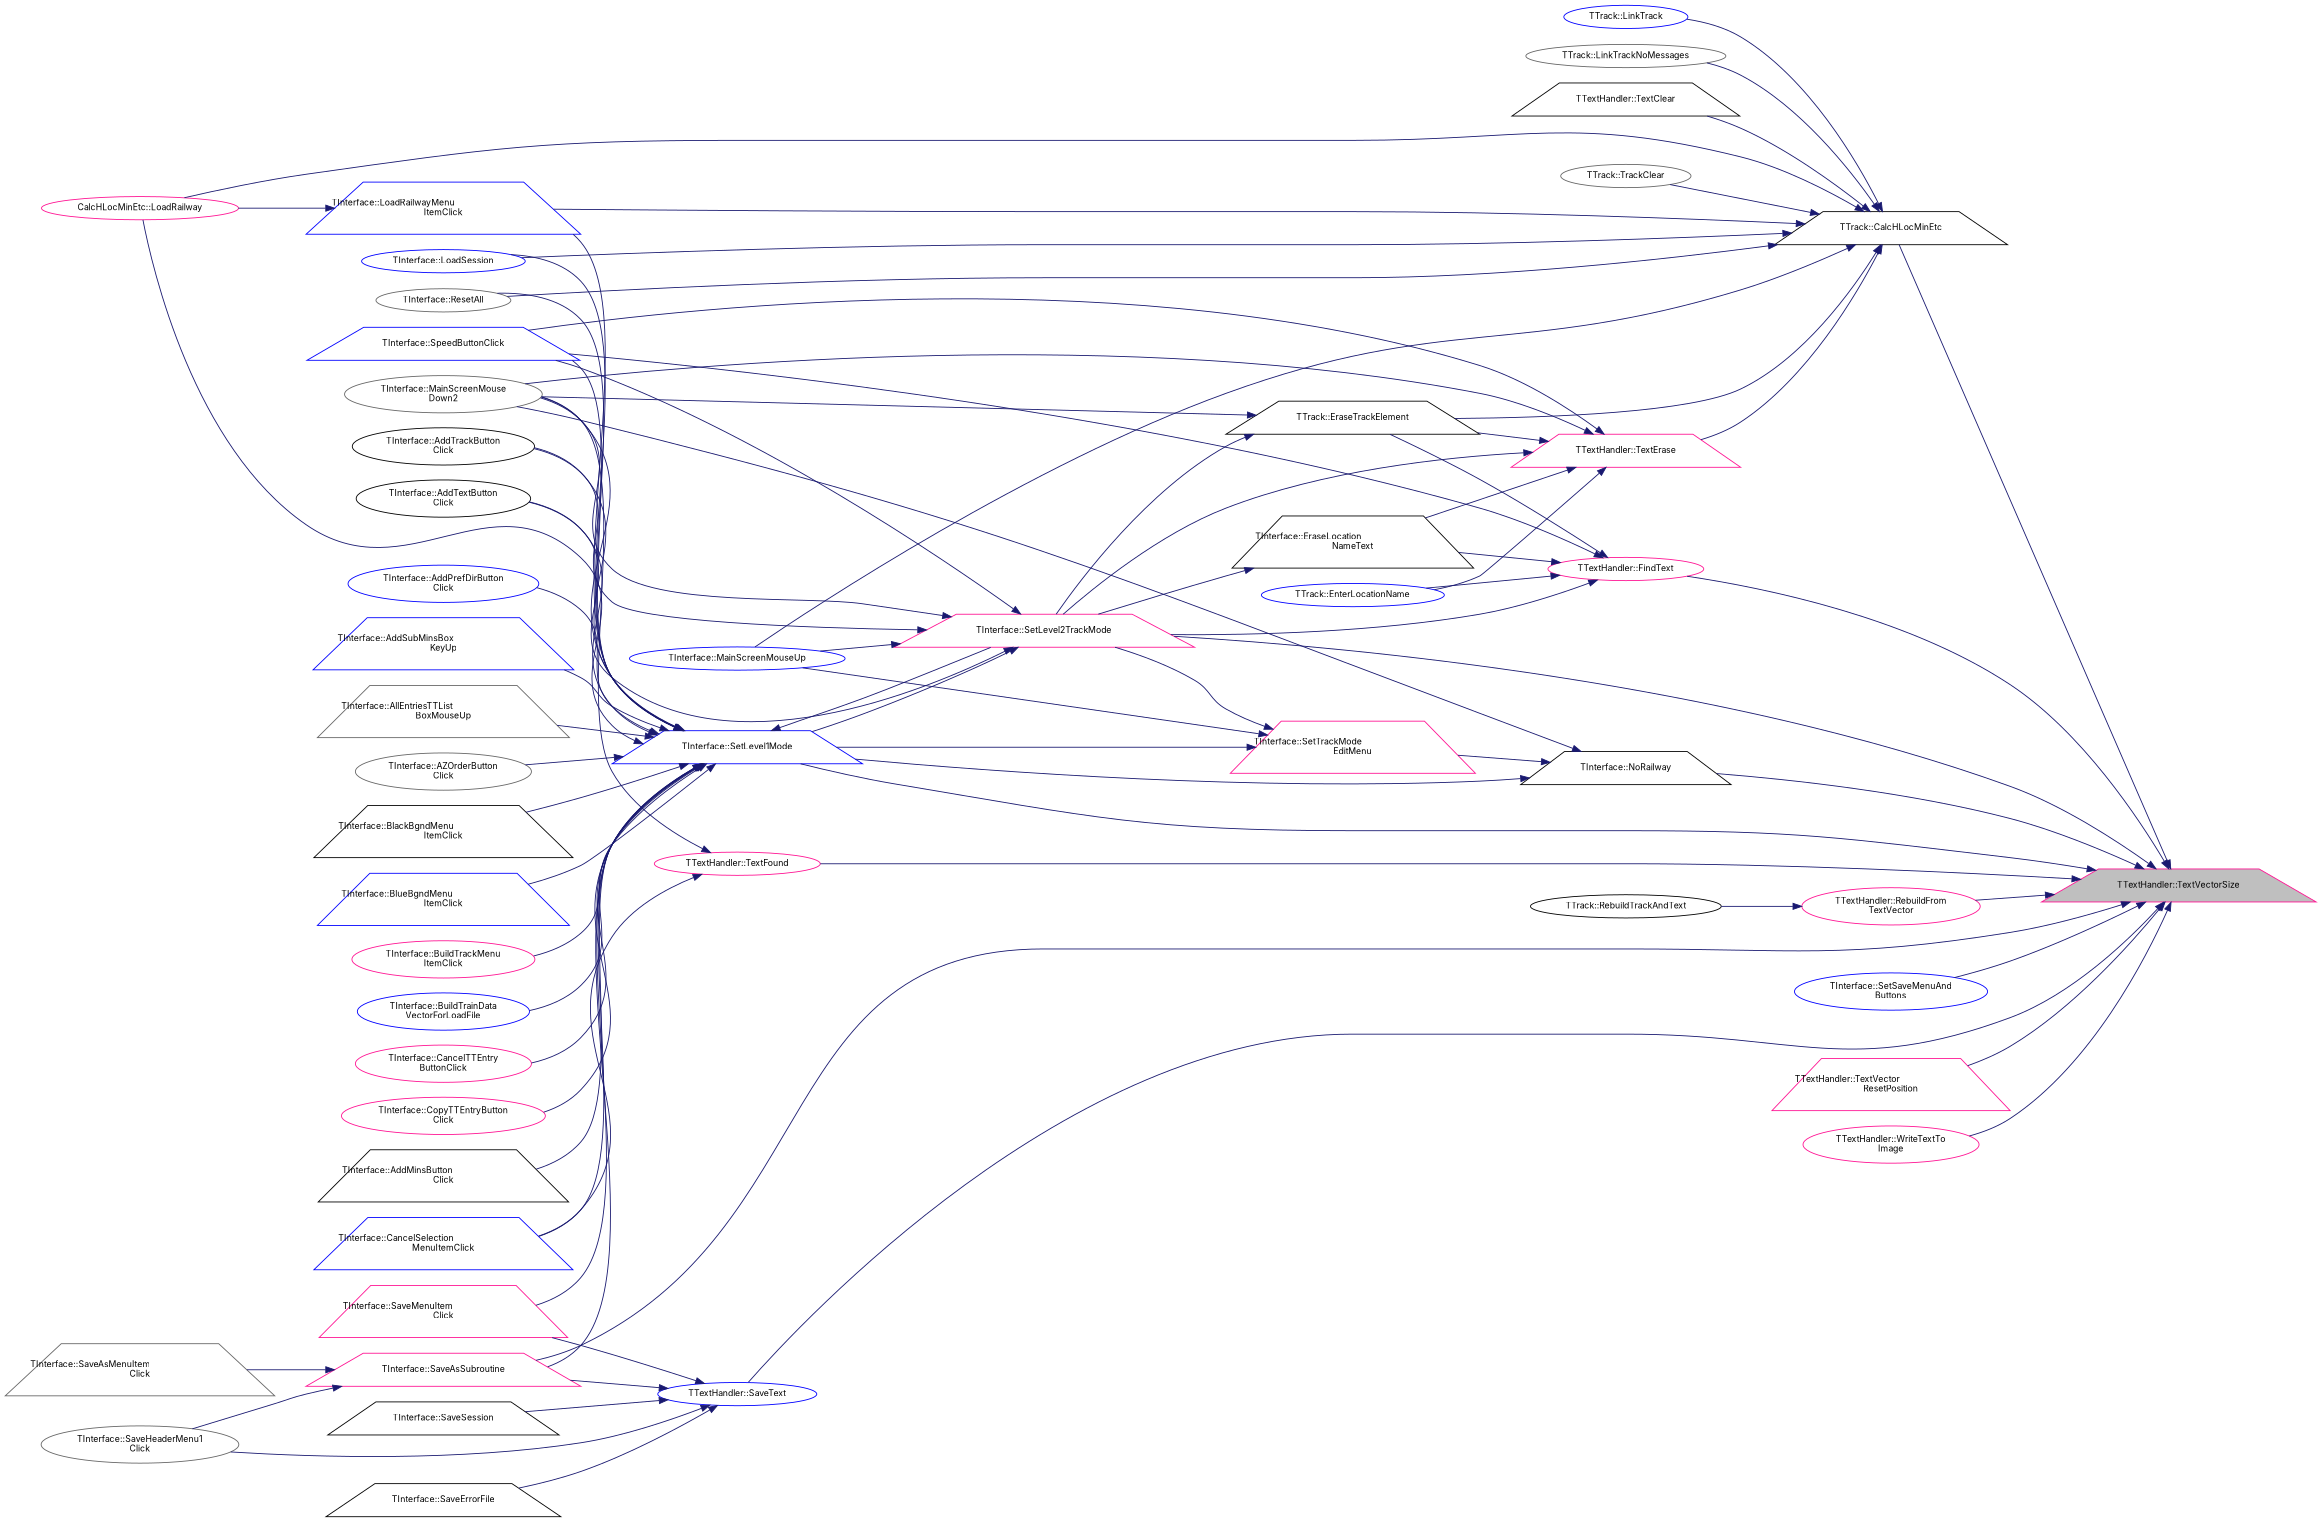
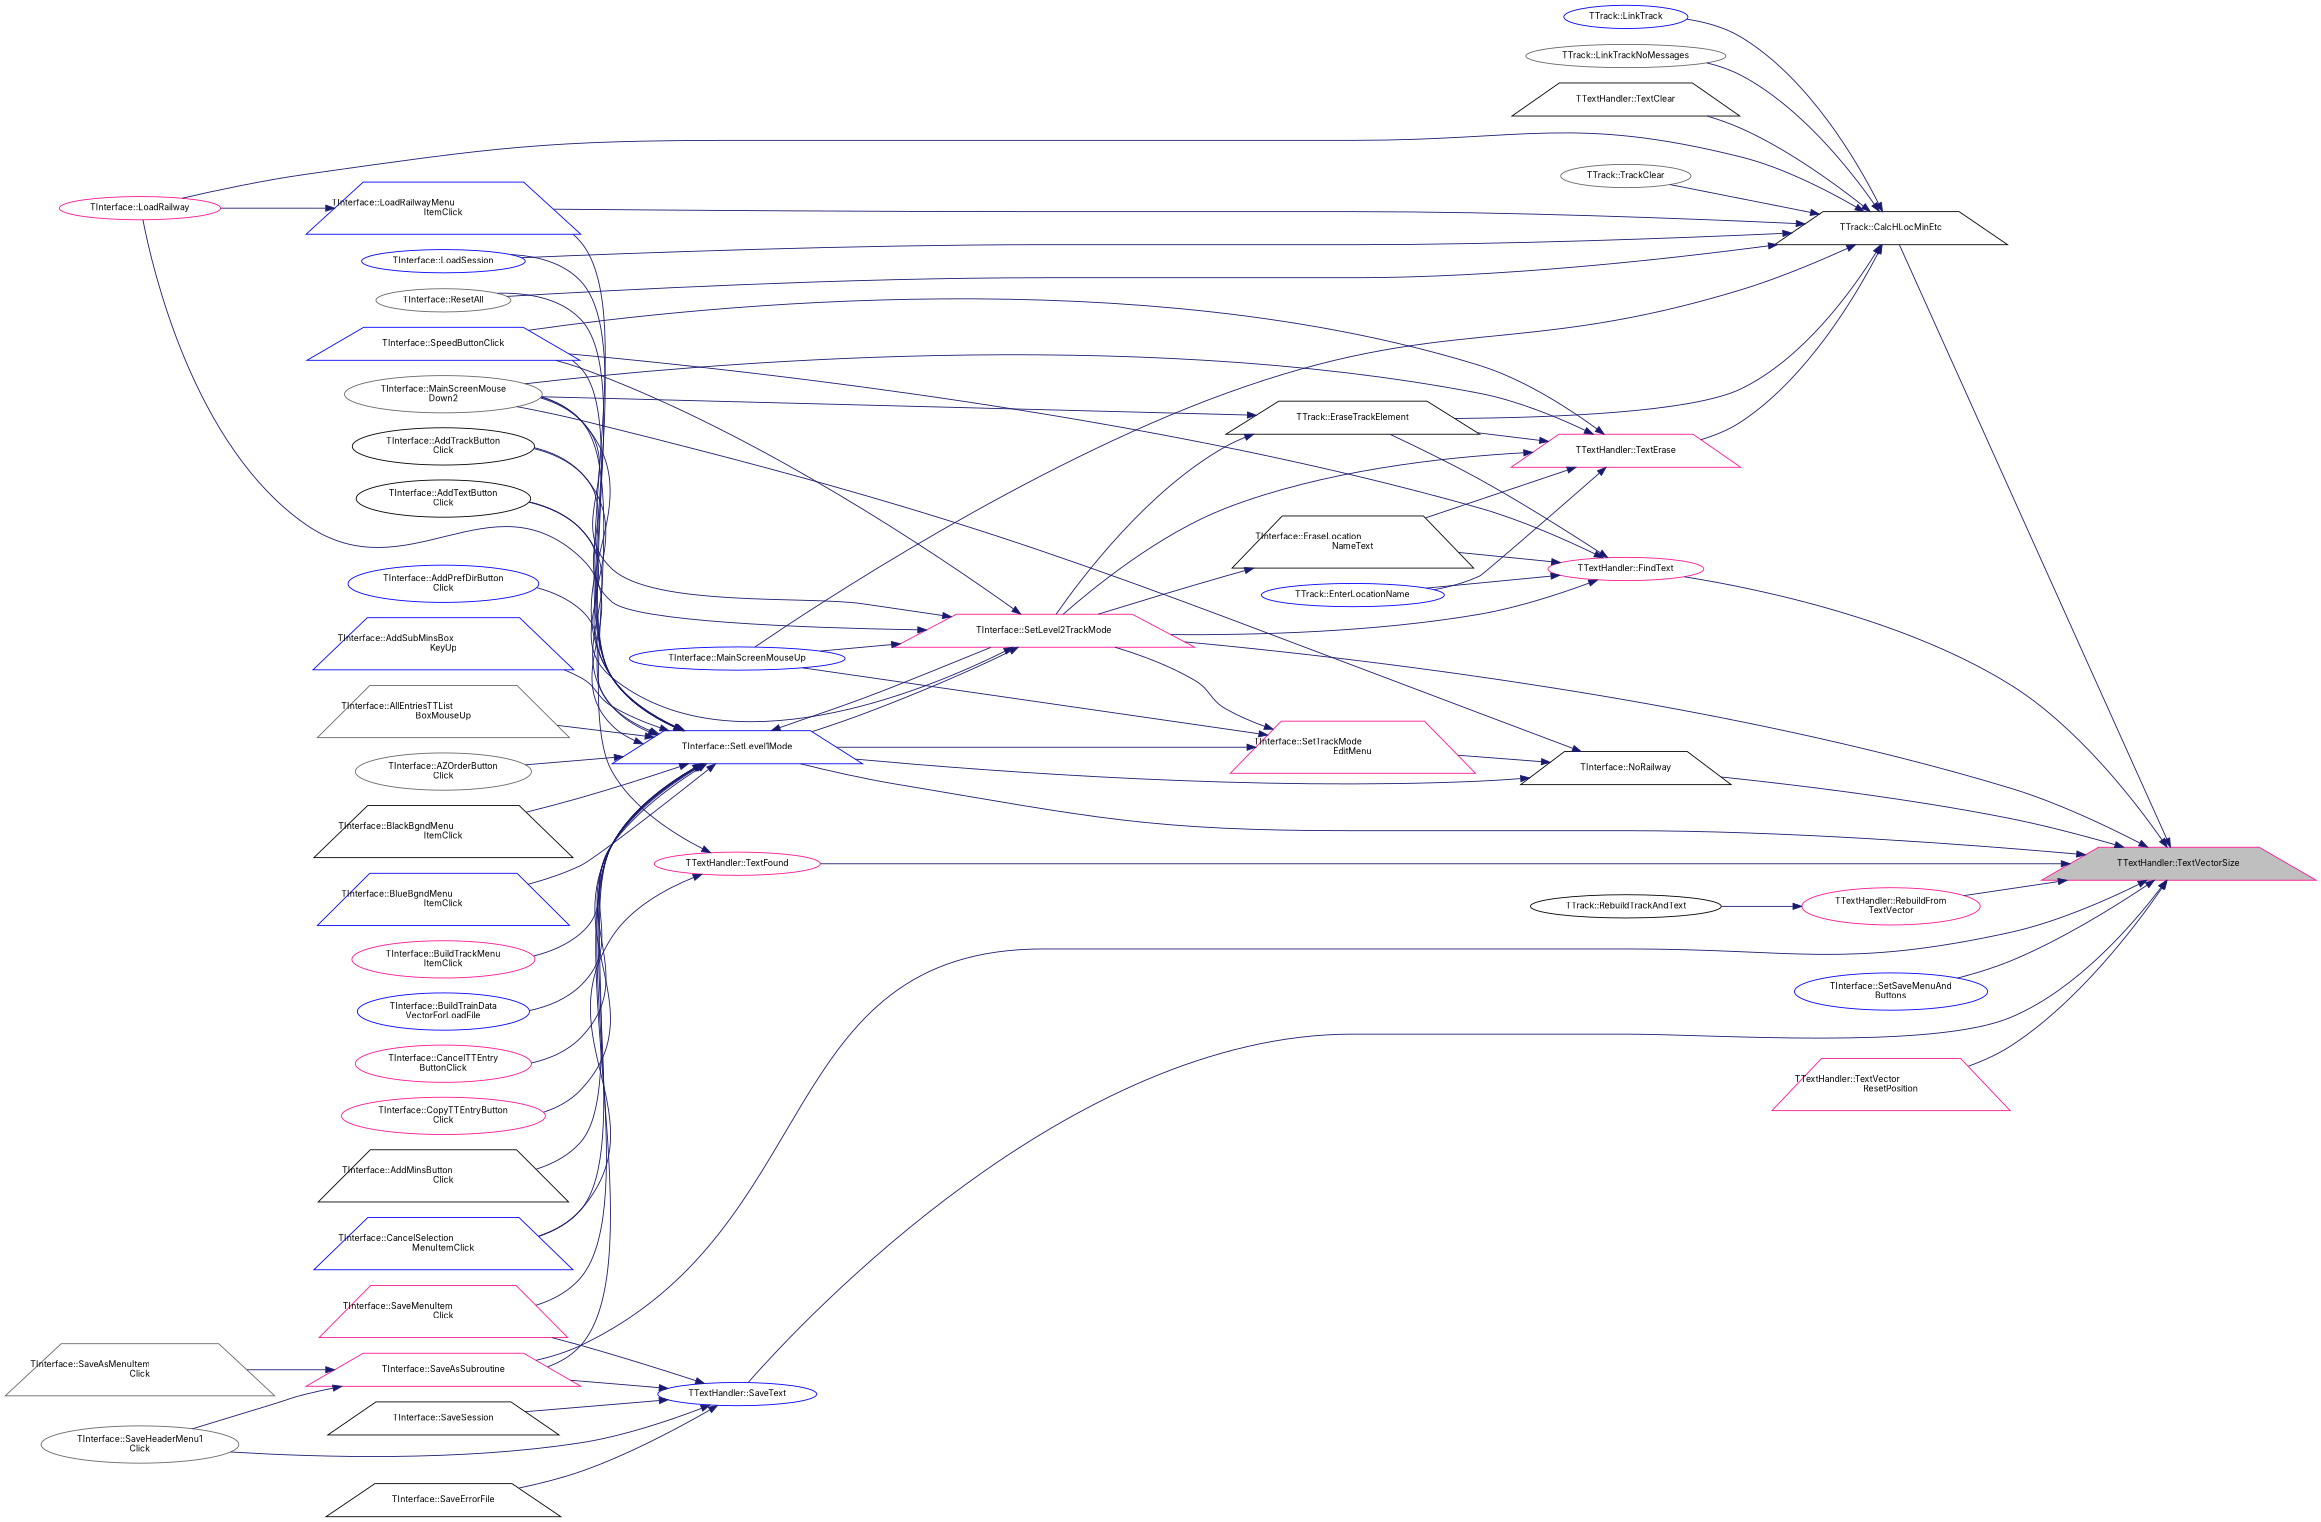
node "CalcHLocMinEtc::LoadRailway": label "CalcHLocMinEtc::LoadRailway" -> "TInterface::LoadRailway"
node "TTextHandler::WriteTextTo Image": removed
